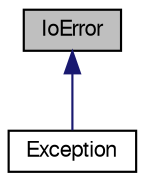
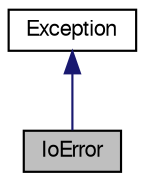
edge "Exception" -> "IoError": reversed
